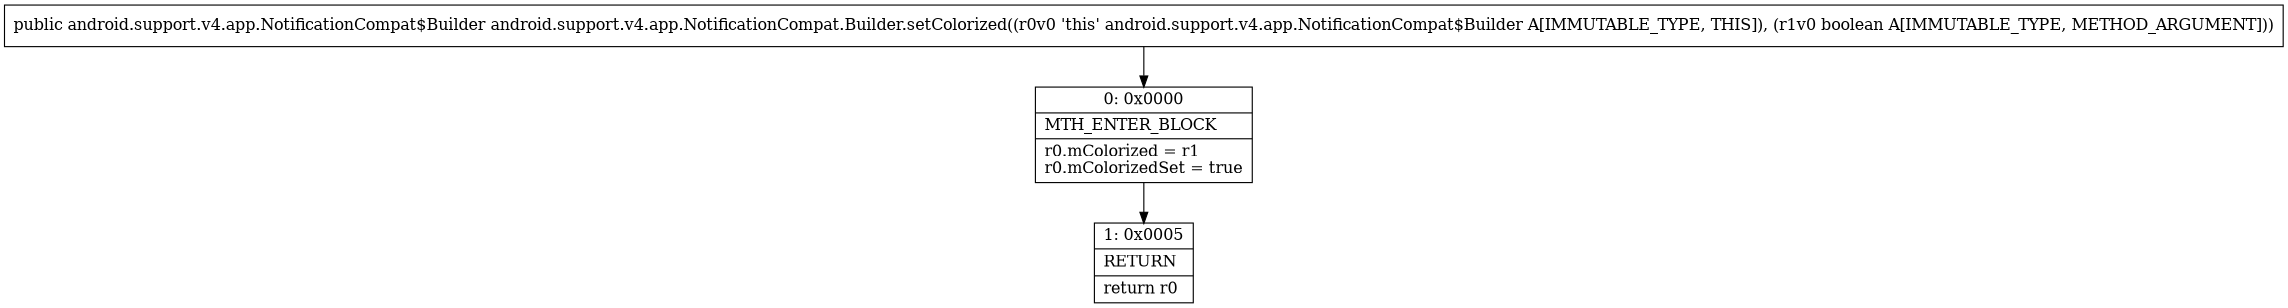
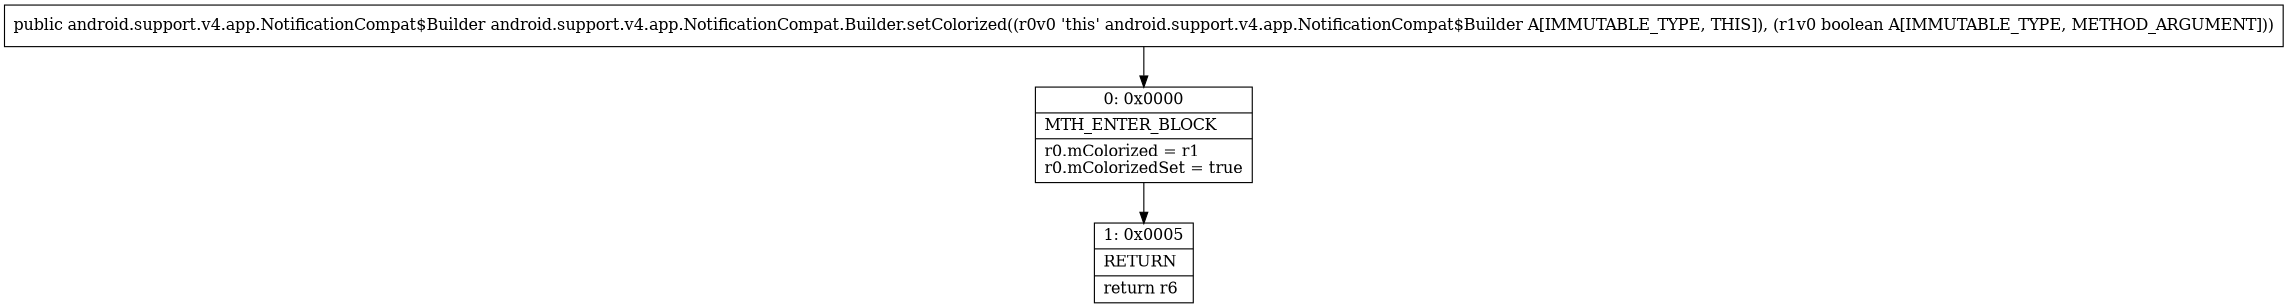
node "1: 0x0005": text "return r0" -> "return r6"
